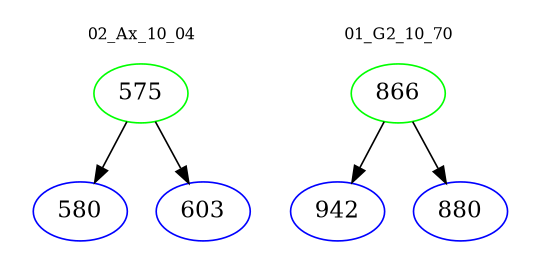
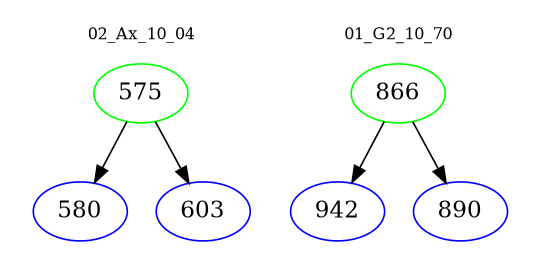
node "880": label "880" -> "890"
